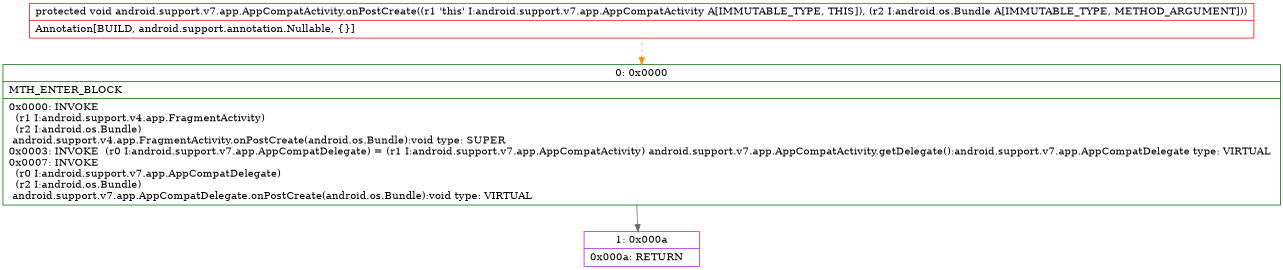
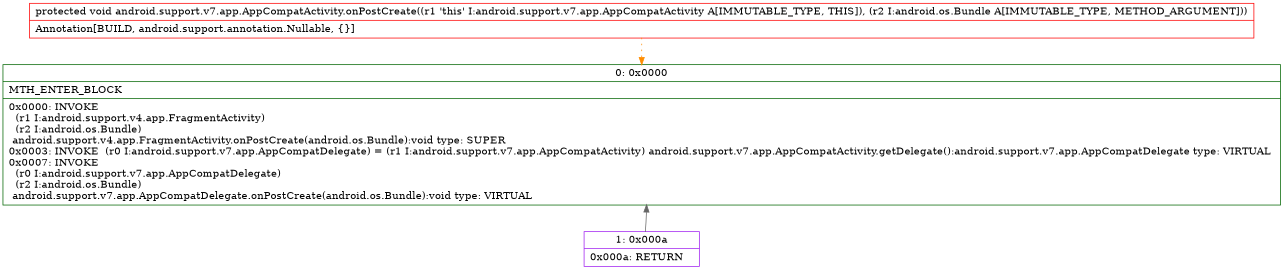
edge "0: 0x0000" -> "1: 0x000a": reversed
